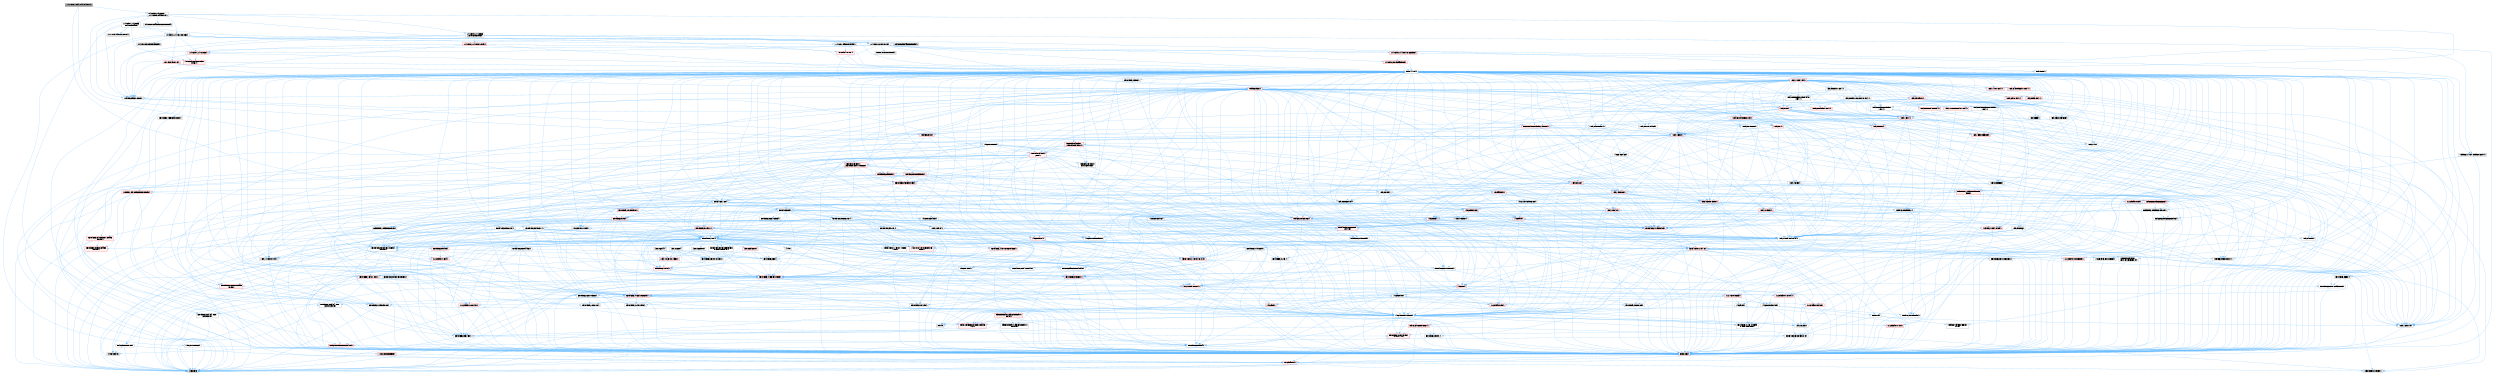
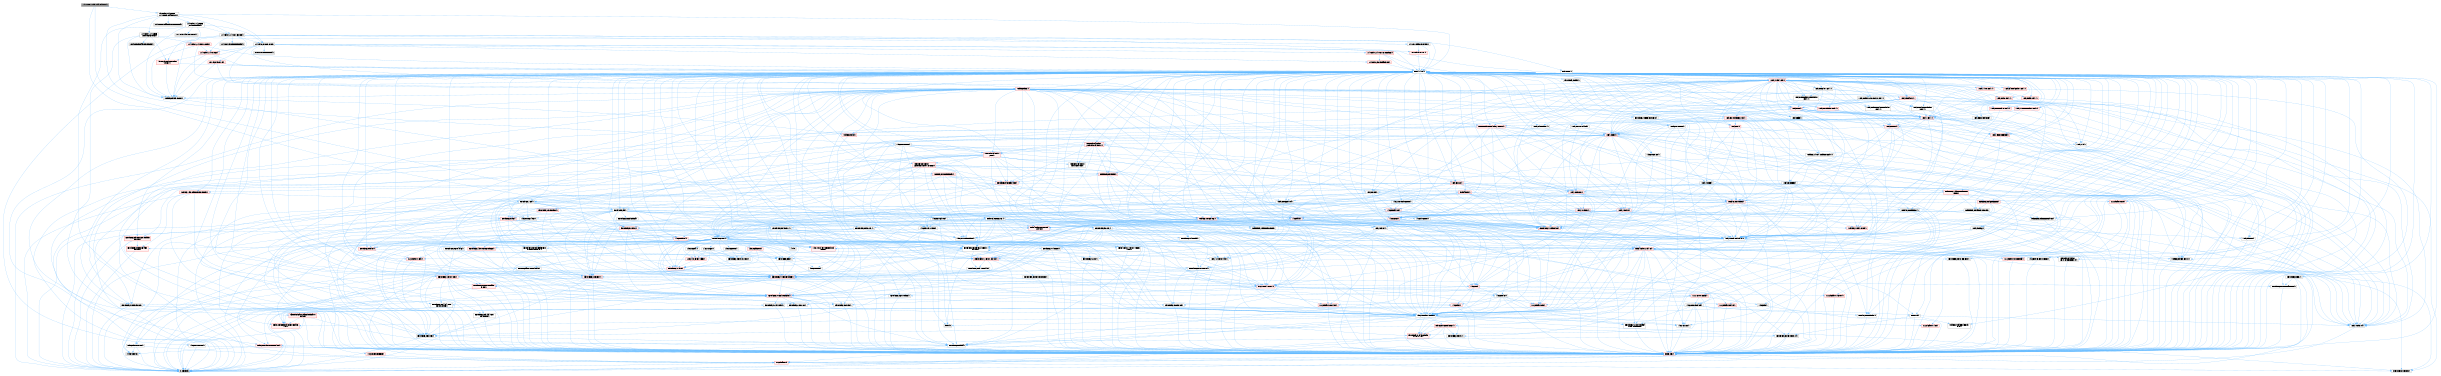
node "Containers/SparseArray.h": label "Containers/SparseArray.h" -> "Optional/SparseArray.h"
node "GenericPlatform/GenericPlatform Stricmp.h": removed
